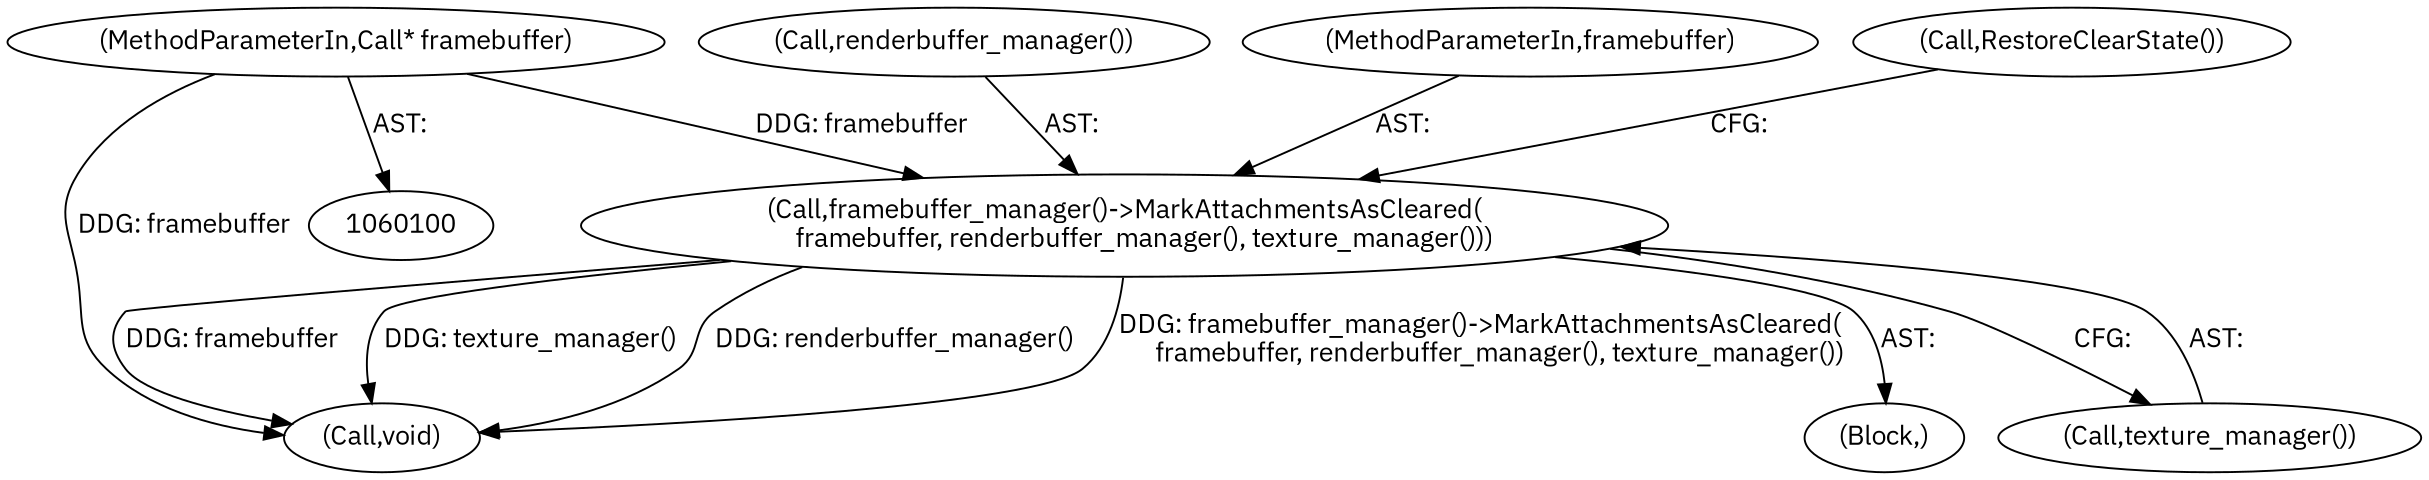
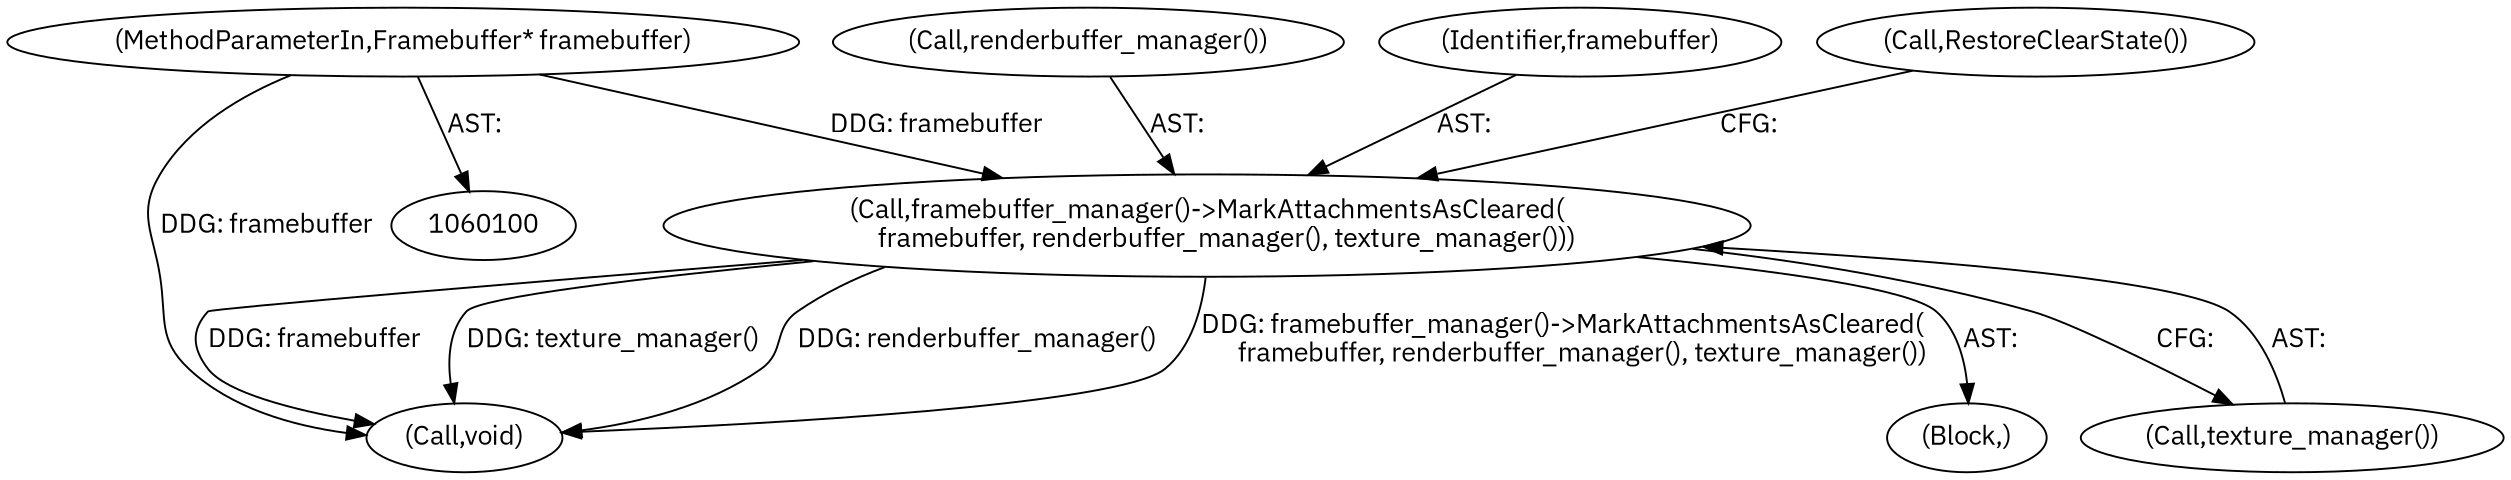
node "(MethodParameterIn,Call* framebuffer)": label "(MethodParameterIn,Call* framebuffer)" -> "(MethodParameterIn,Framebuffer* framebuffer)"
node "(MethodParameterIn,framebuffer)": label "(MethodParameterIn,framebuffer)" -> "(Identifier,framebuffer)"
